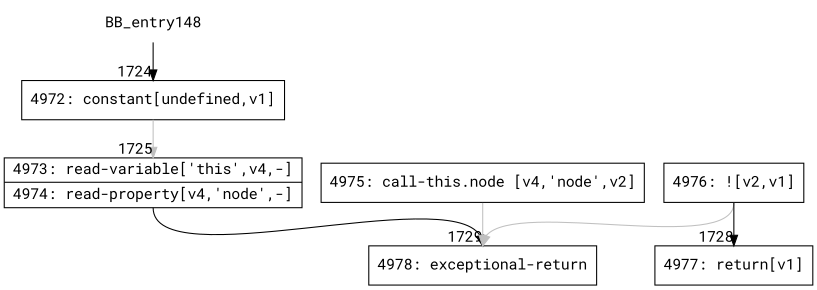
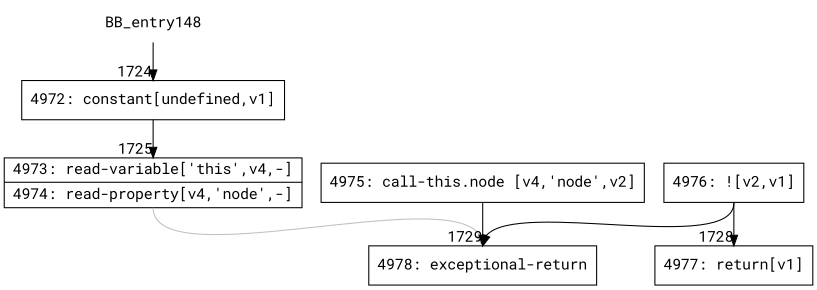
edge "4972: constant[undefined,v1]" -> "4973: read-variable['this',v4,-]": color gray -> black
edge "4975: call-this.node [v4,'node',v2]" -> "4978: exceptional-return": color gray -> black
edge "4976: ![v2,v1]" -> "4978: exceptional-return": color gray -> black
edge "4973: read-variable['this',v4,-]" -> "4978: exceptional-return": color black -> gray
